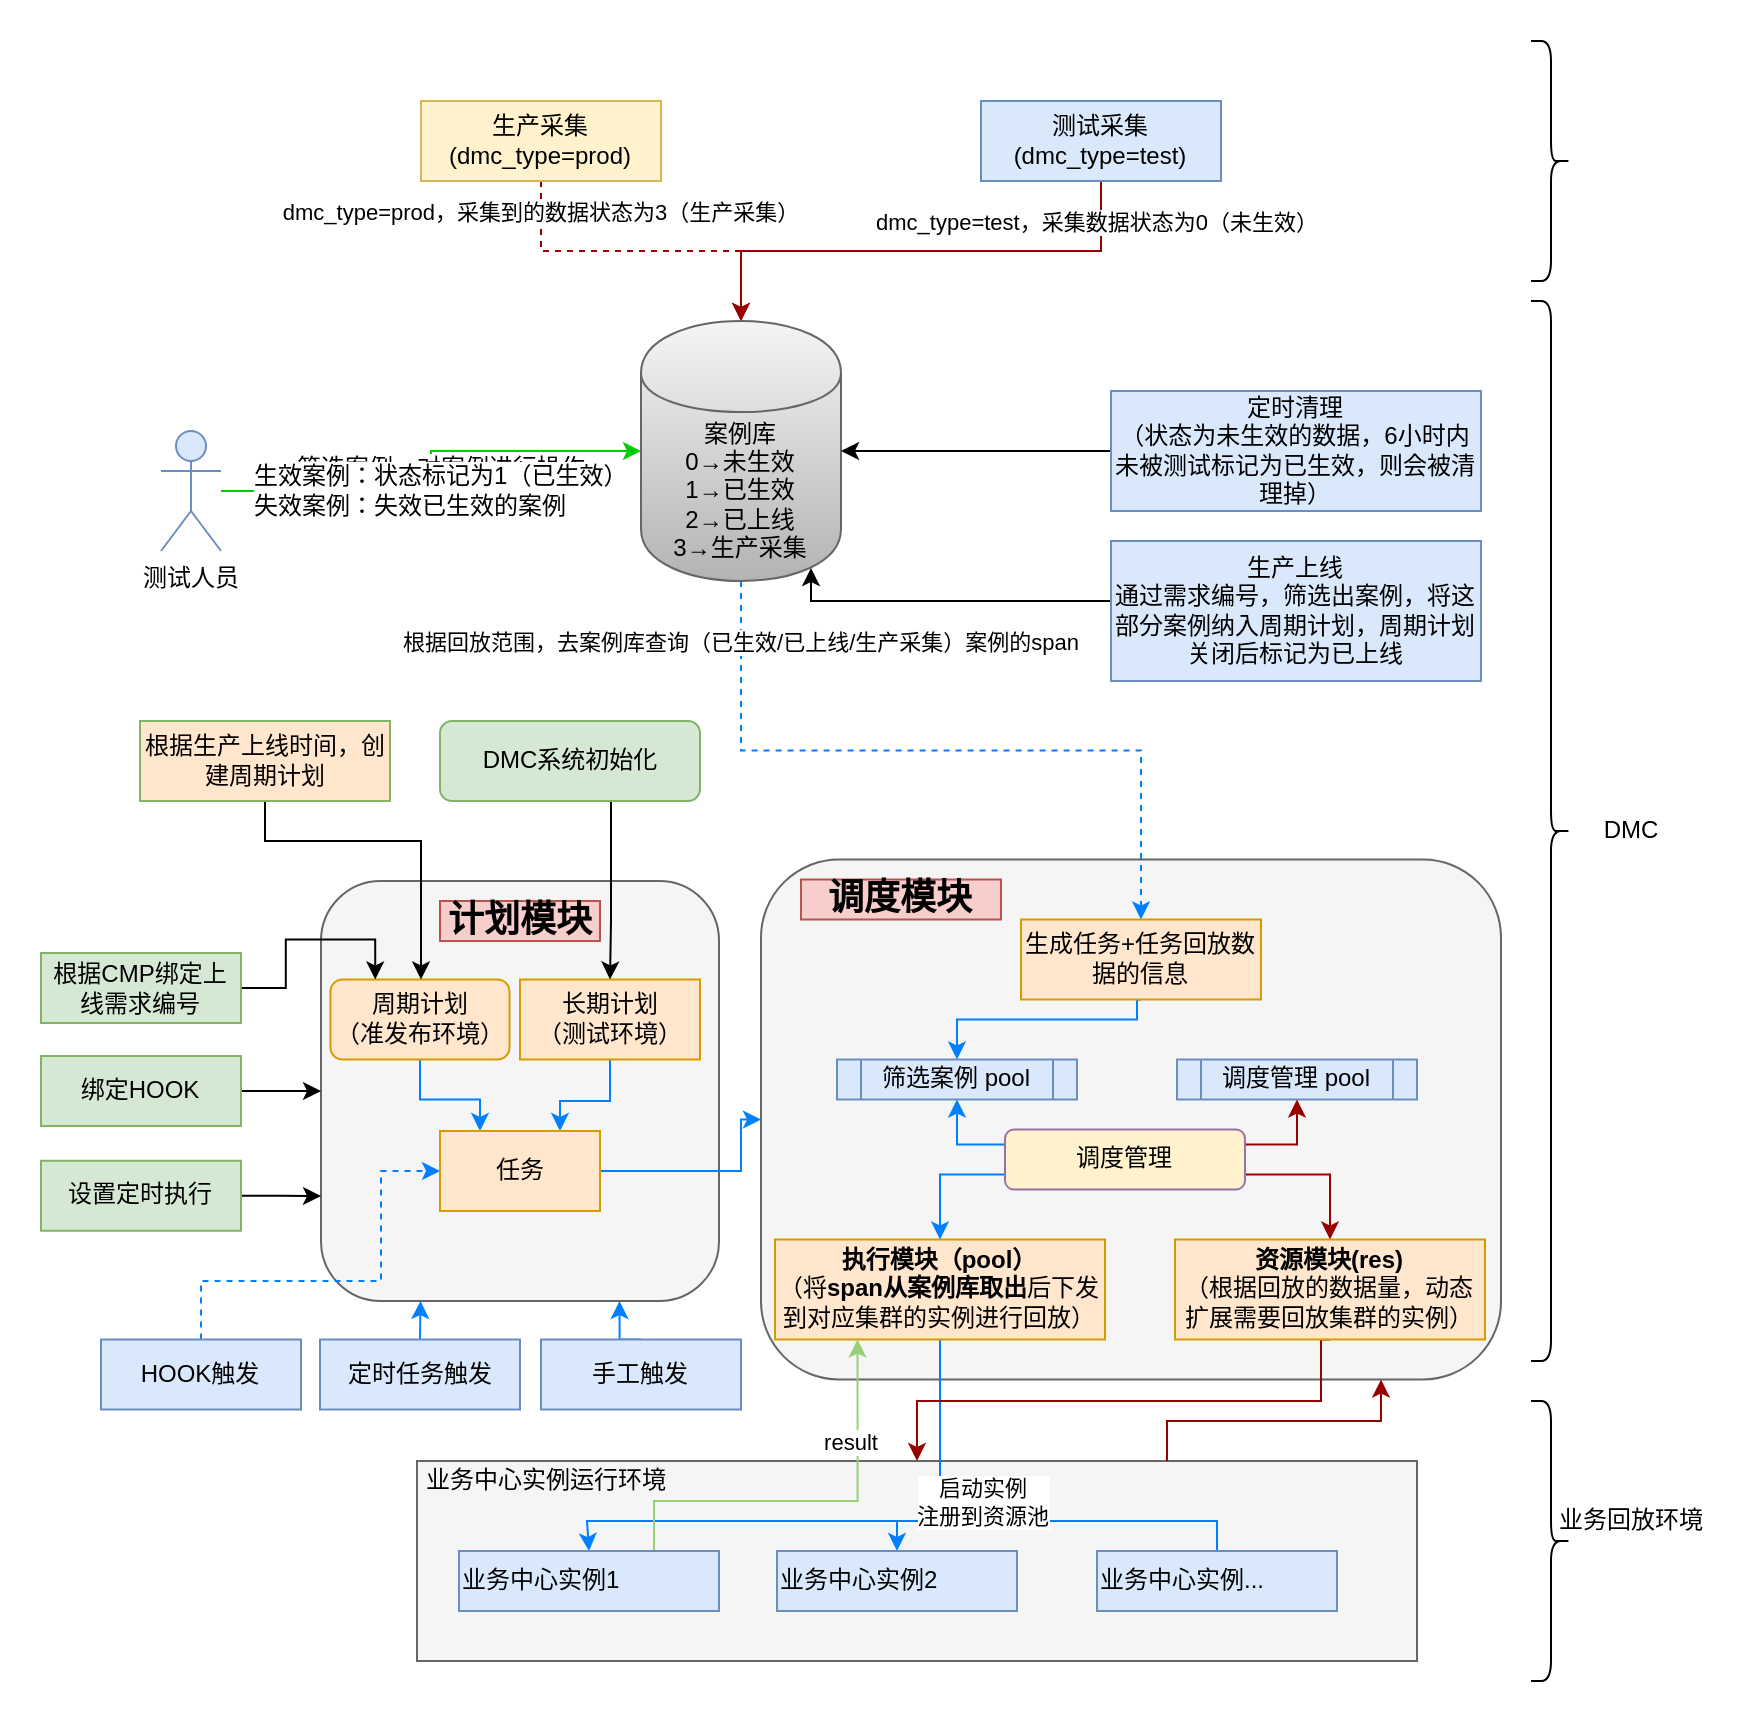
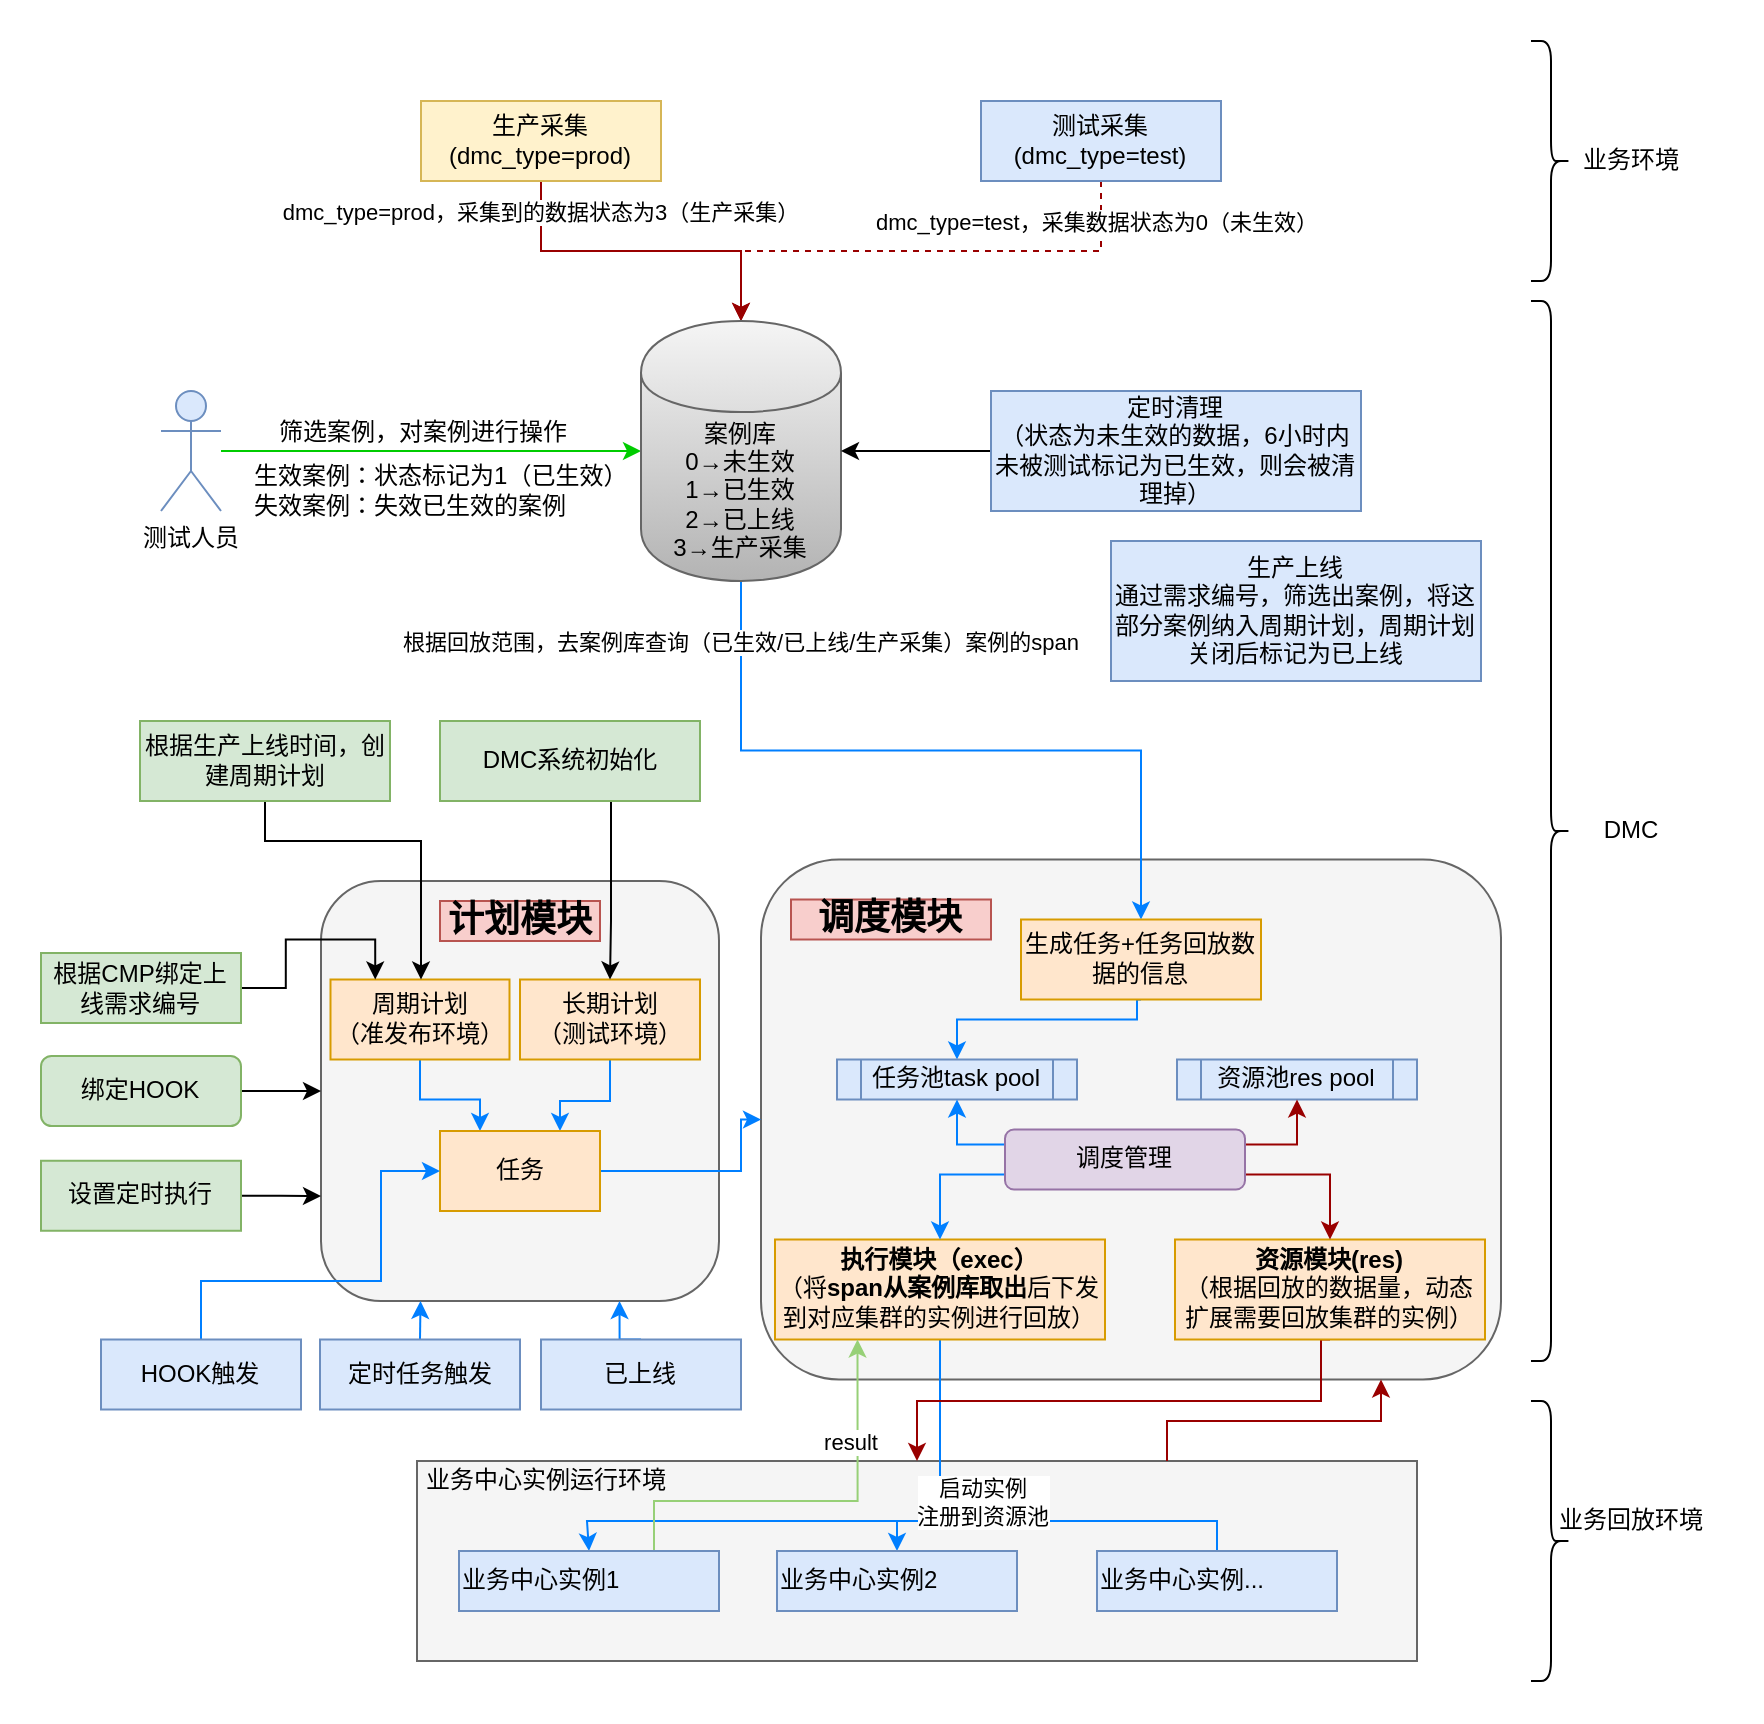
node "业务环境": added
edge "生产采集 (dmc_type=prod)" -> "案例库 0→未生效 1→已生效 2→已上线 3→生产采集": style dashed -> solid
edge "测试采集 (dmc_type=test)" -> "案例库 0→未生效 1→已生效 2→已上线 3→生产采集": style solid -> dashed
node "定时清理 （状态为未生效的数据，6小时内未被测试标记为已生效，则会被清理掉）": moved (1296, 451) -> (1176, 451)
node "测试人员": moved (191, 491) -> (191, 451)
edge "生产上线 通过需求编号，筛选出案例，将这部分案例纳入周期计划，周期计划关闭后标记为已上线" -> "案例库 0→未生效 1→已生效 2→已上线 3→生产采集": removed
edge "案例库 0→未生效 1→已生效 2→已上线 3→生产采集" -> "生成任务+任务回放数据的信息": style dashed -> solid
node "根据生产上线时间，创建周期计划": fillcolor #ffe6cc -> #d5e8d4
node "DMC系统初始化": shape rounded rectangle -> rectangle
node "调度模块": moved (901, 900) -> (891, 920)
node "周期计划 （准发布环境）": shape rounded rectangle -> rectangle
node "筛选案例 pool": label "筛选案例 pool" -> "任务池task pool"
node "调度管理 pool": label "调度管理 pool" -> "资源池res pool"
node "绑定HOOK": shape rectangle -> rounded rectangle
node "调度管理": fillcolor #fff2cc -> #e1d5e7
edge "HOOK触发" -> "任务": style dashed -> solid
node "执行模块（pool） （将span从案例库取出后下发到对应集群的实例进行回放）": label "执行模块（pool） （将span从案例库取出后下发到对应集群的实例进行回放）" -> "执行模块（exec） （将span从案例库取出后下发到对应集群的实例进行回放）"
node "手工触发": label "手工触发" -> "已上线"
